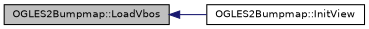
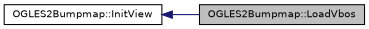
edge "OGLES2Bumpmap::InitView" -> "OGLES2Bumpmap::LoadVbos": reversed
